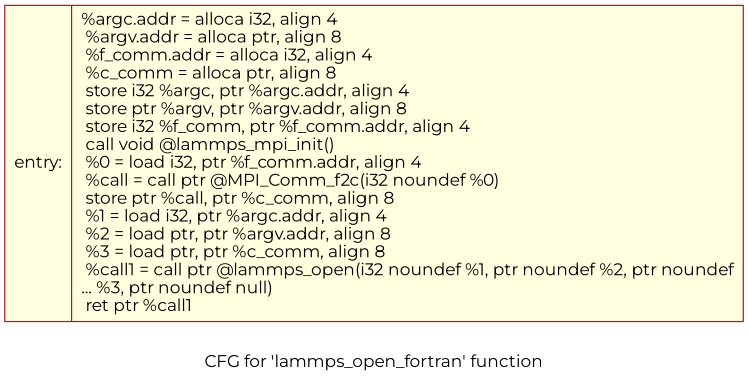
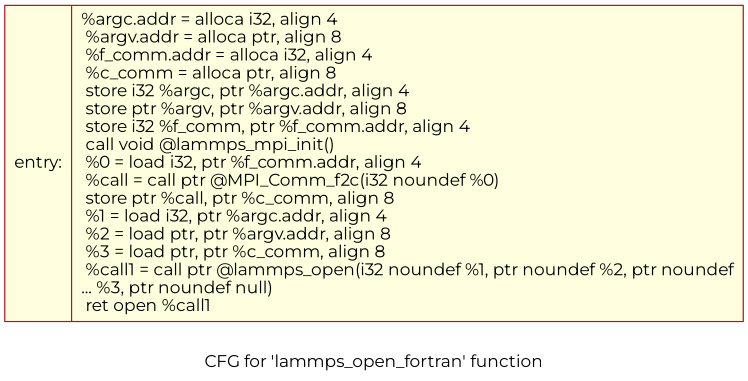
node "entry:": text "ret ptr %call1" -> "ret open %call1"
